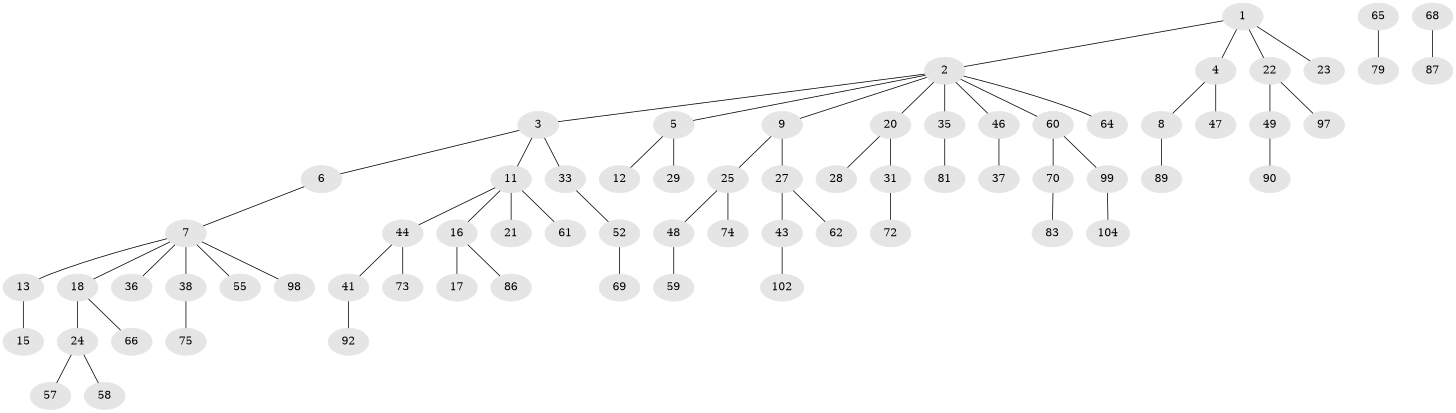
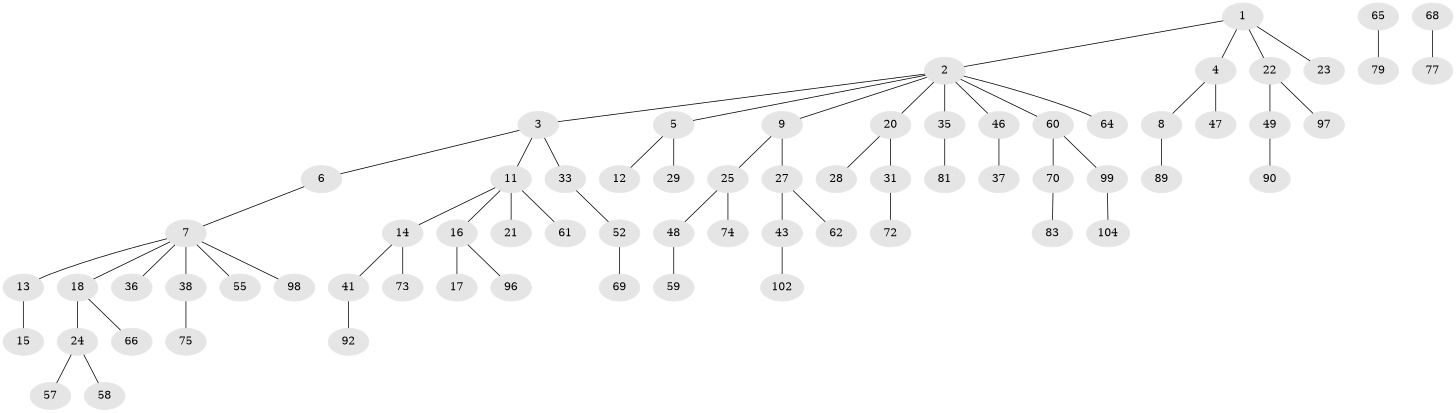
node "87": label "87" -> "77"
node "44": label "44" -> "14"
node "86": label "86" -> "96"
